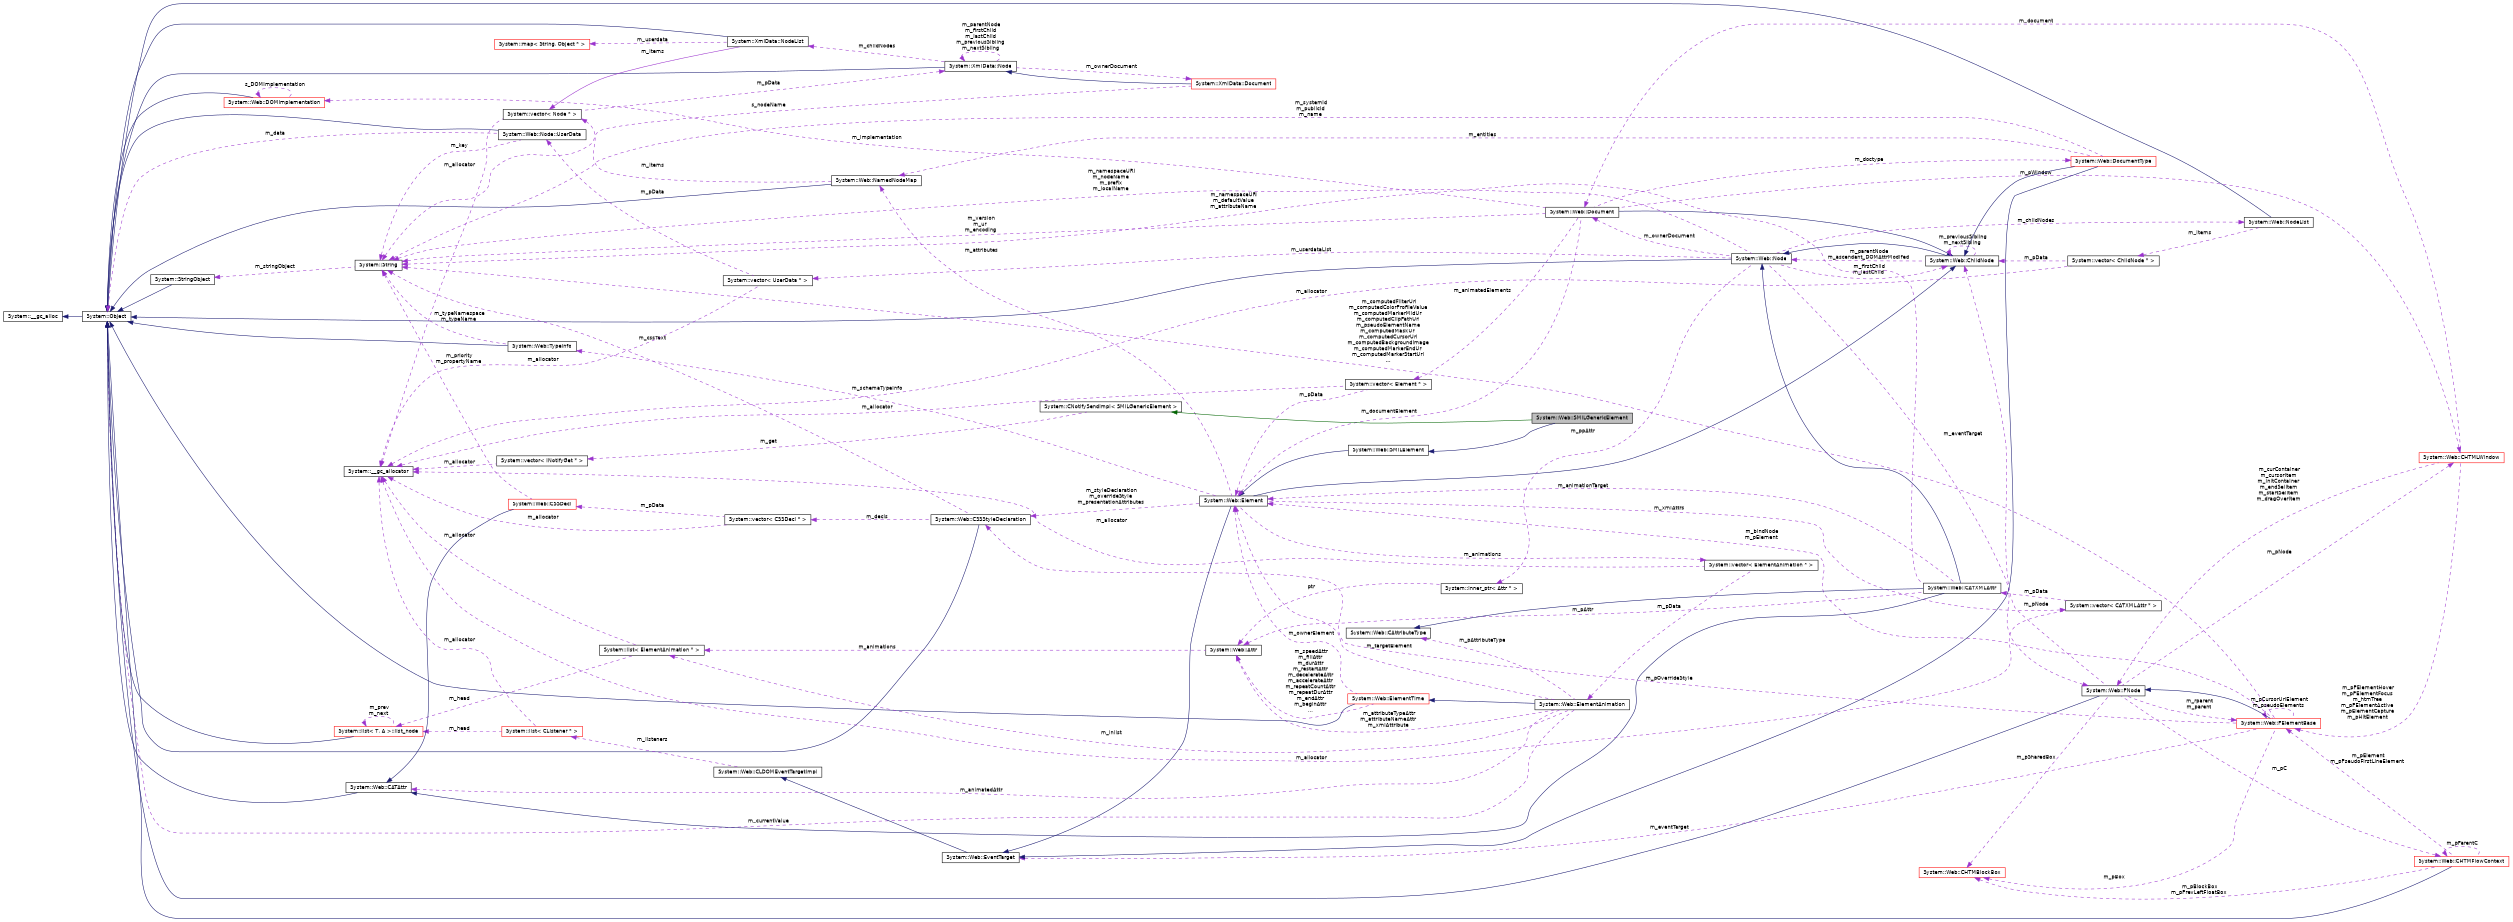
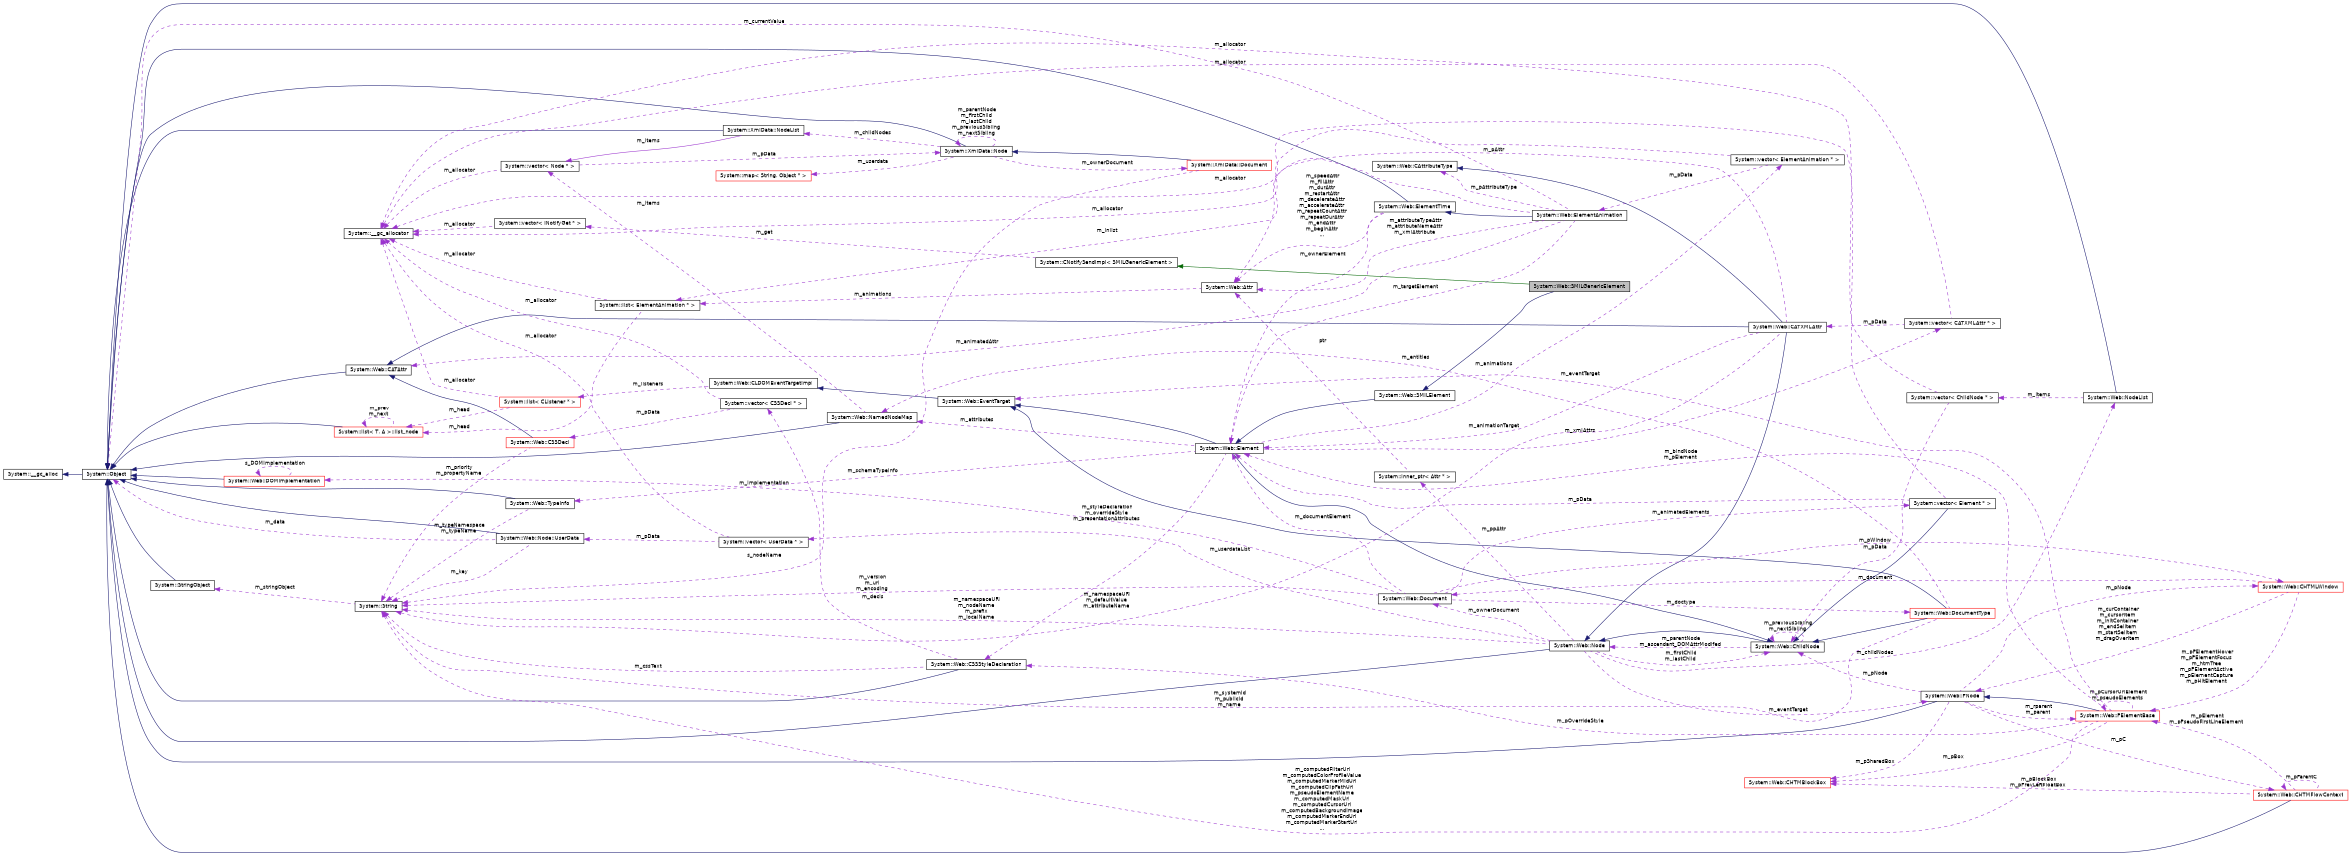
edge "System::XmlData::NodeList" -> "System::map< String, Object * >": now "System::XmlData::Node" -> "System::map< String, Object * >"
edge "System::Web::Document" -> "System::Web::ChildNode": now "System::vector< Element * >" -> "System::Web::ChildNode"
node "System::Web::ElementTime": color red -> black
